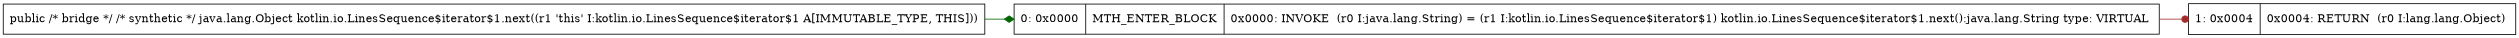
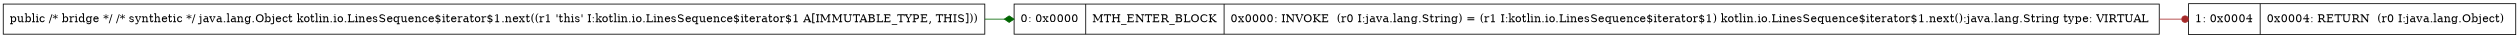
node "1: 0x0004": text "0x0004: RETURN  (r0 I:lang.lang.Object)" -> "0x0004: RETURN  (r0 I:java.lang.Object)"
